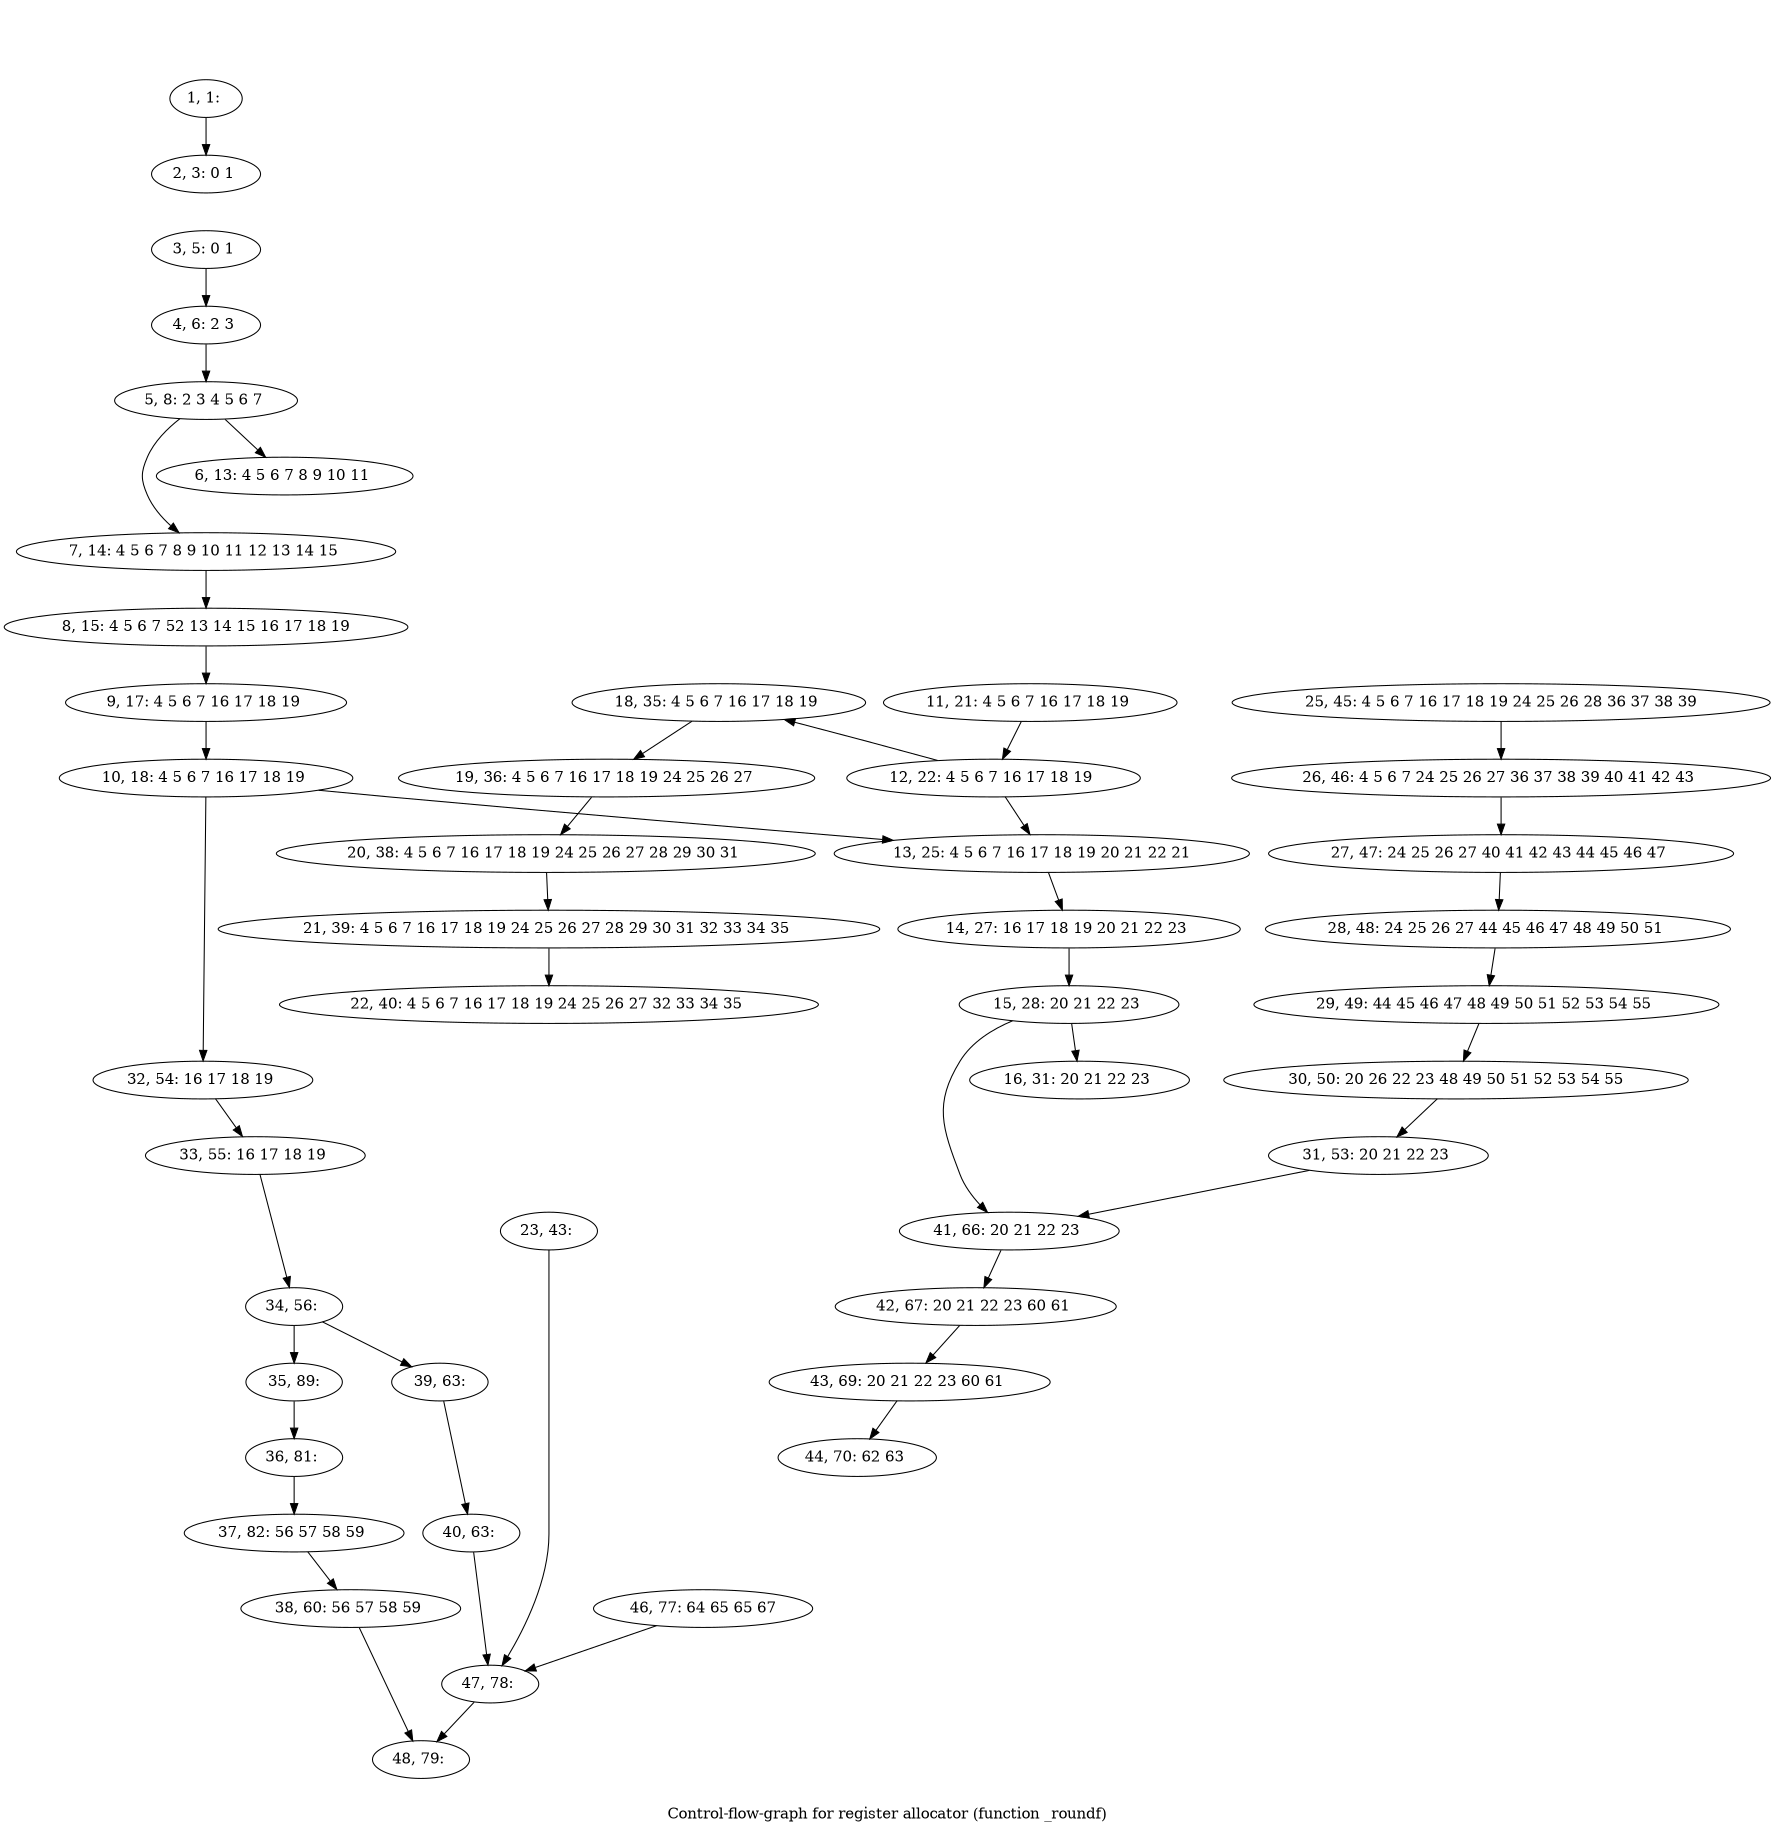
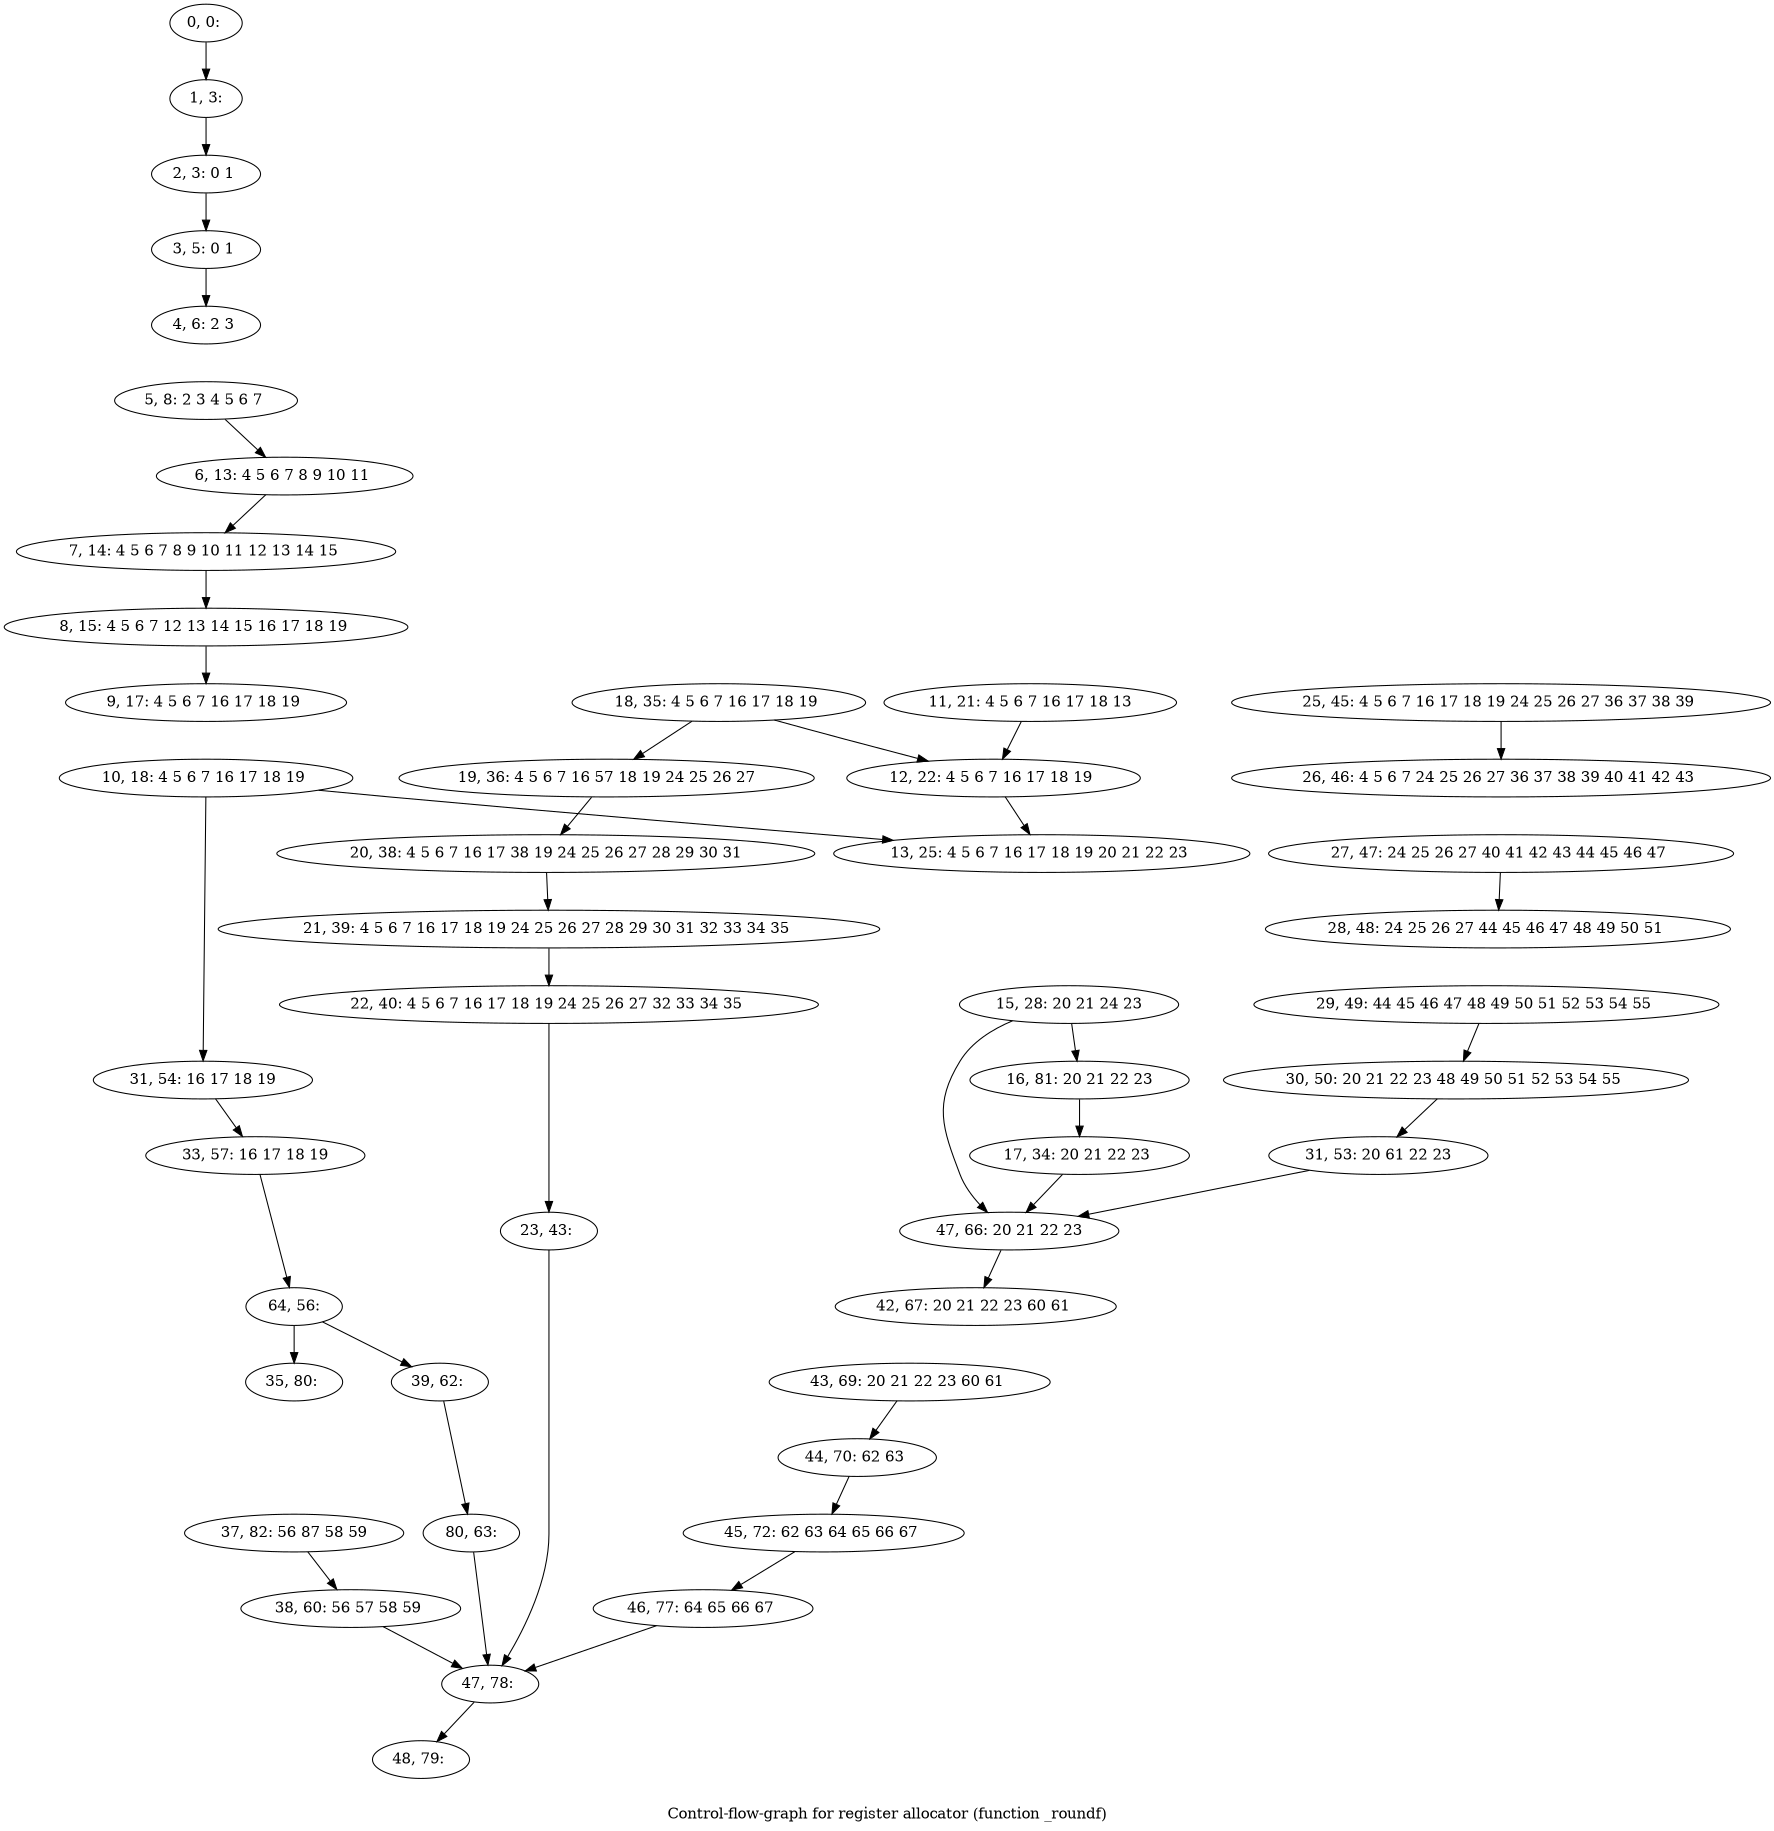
node "0, 0:": added
node "1, 1:": label "1, 1:" -> "1, 3:"
edge "2, 3: 0 1" -> "3, 5: 0 1": added
edge "4, 6: 2 3" -> "5, 8: 2 3 4 5 6 7": removed
edge "5, 8: 2 3 4 5 6 7" -> "7, 14: 4 5 6 7 8 9 10 11 12 13 14 15": now "6, 13: 4 5 6 7 8 9 10 11" -> "7, 14: 4 5 6 7 8 9 10 11 12 13 14 15"
node "8, 15: 4 5 6 7 52 13 14 15 16 17 18 19": label "8, 15: 4 5 6 7 52 13 14 15 16 17 18 19" -> "8, 15: 4 5 6 7 12 13 14 15 16 17 18 19"
node "11, 21: 4 5 6 7 16 17 18 19": label "11, 21: 4 5 6 7 16 17 18 19" -> "11, 21: 4 5 6 7 16 17 18 13"
node "25, 45: 4 5 6 7 16 17 18 19 24 25 26 28 36 37 38 39": label "25, 45: 4 5 6 7 16 17 18 19 24 25 26 28 36 37 38 39" -> "25, 45: 4 5 6 7 16 17 18 19 24 25 26 27 36 37 38 39"
edge "9, 17: 4 5 6 7 16 17 18 19" -> "10, 18: 4 5 6 7 16 17 18 19": removed
edge "12, 22: 4 5 6 7 16 17 18 19" -> "18, 35: 4 5 6 7 16 17 18 19": reversed
node "19, 36: 4 5 6 7 16 17 18 19 24 25 26 27": label "19, 36: 4 5 6 7 16 17 18 19 24 25 26 27" -> "19, 36: 4 5 6 7 16 57 18 19 24 25 26 27"
edge "26, 46: 4 5 6 7 24 25 26 27 36 37 38 39 40 41 42 43" -> "27, 47: 24 25 26 27 40 41 42 43 44 45 46 47": removed
node "20, 38: 4 5 6 7 16 17 18 19 24 25 26 27 28 29 30 31": label "20, 38: 4 5 6 7 16 17 18 19 24 25 26 27 28 29 30 31" -> "20, 38: 4 5 6 7 16 17 38 19 24 25 26 27 28 29 30 31"
node "13, 25: 4 5 6 7 16 17 18 19 20 21 22 21": label "13, 25: 4 5 6 7 16 17 18 19 20 21 22 21" -> "13, 25: 4 5 6 7 16 17 18 19 20 21 22 23"
node "14, 27: 16 17 18 19 20 21 22 23": removed
edge "28, 48: 24 25 26 27 44 45 46 47 48 49 50 51" -> "29, 49: 44 45 46 47 48 49 50 51 52 53 54 55": removed
node "15, 28: 20 21 22 23": label "15, 28: 20 21 22 23" -> "15, 28: 20 21 24 23"
node "32, 54: 16 17 18 19": label "32, 54: 16 17 18 19" -> "31, 54: 16 17 18 19"
node "16, 31: 20 21 22 23": label "16, 31: 20 21 22 23" -> "16, 81: 20 21 22 23"
node "30, 50: 20 26 22 23 48 49 50 51 52 53 54 55": label "30, 50: 20 26 22 23 48 49 50 51 52 53 54 55" -> "30, 50: 20 21 22 23 48 49 50 51 52 53 54 55"
edge "22, 40: 4 5 6 7 16 17 18 19 24 25 26 27 32 33 34 35" -> "23, 43:": added
node "33, 55: 16 17 18 19": label "33, 55: 16 17 18 19" -> "33, 57: 16 17 18 19"
node "17, 34: 20 21 22 23": added
node "31, 53: 20 21 22 23": label "31, 53: 20 21 22 23" -> "31, 53: 20 61 22 23"
node "41, 66: 20 21 22 23": label "41, 66: 20 21 22 23" -> "47, 66: 20 21 22 23"
node "34, 56:": label "34, 56:" -> "64, 56:"
edge "42, 67: 20 21 22 23 60 61" -> "43, 69: 20 21 22 23 60 61": removed
node "35, 89:": label "35, 89:" -> "35, 80:"
node "39, 63:": label "39, 63:" -> "39, 62:"
node "36, 81:": removed
node "37, 82: 56 57 58 59": label "37, 82: 56 57 58 59" -> "37, 82: 56 87 58 59"
node "40, 63:": label "40, 63:" -> "80, 63:"
node "45, 72: 62 63 64 65 66 67": added
node "46, 77: 64 65 65 67": label "46, 77: 64 65 65 67" -> "46, 77: 64 65 66 67"
edge "38, 60: 56 57 58 59" -> "48, 79:": now "38, 60: 56 57 58 59" -> "47, 78:"
